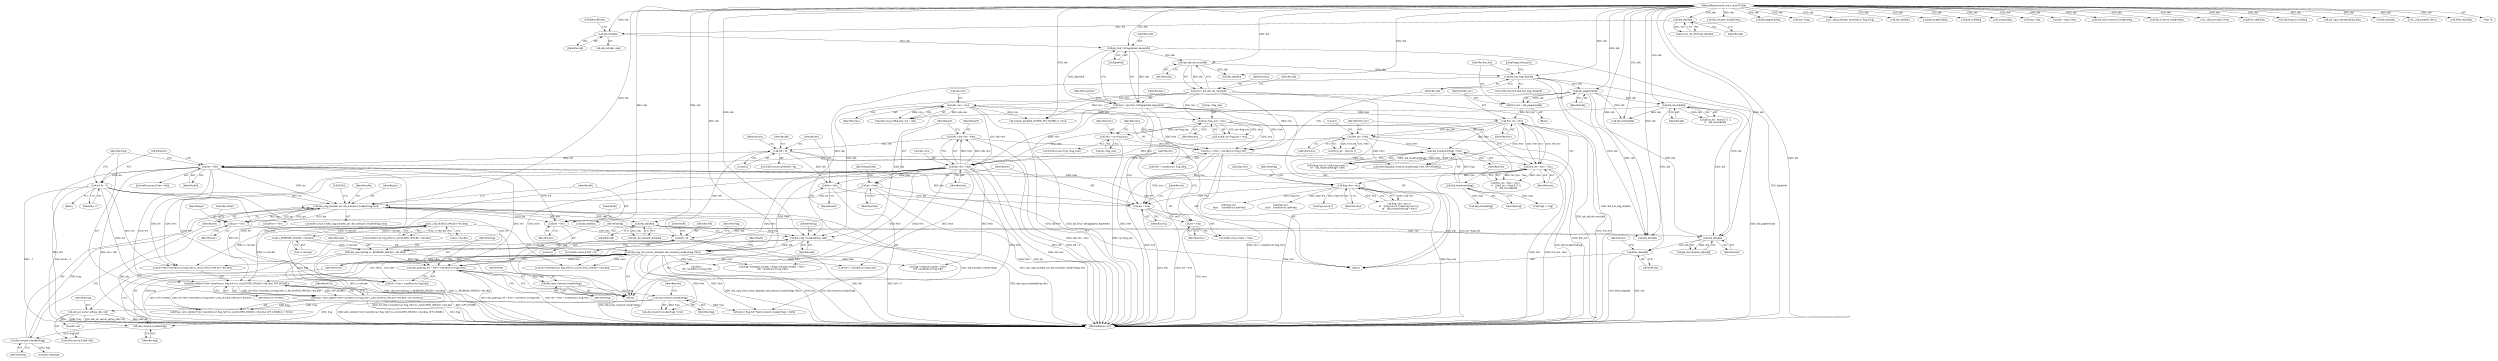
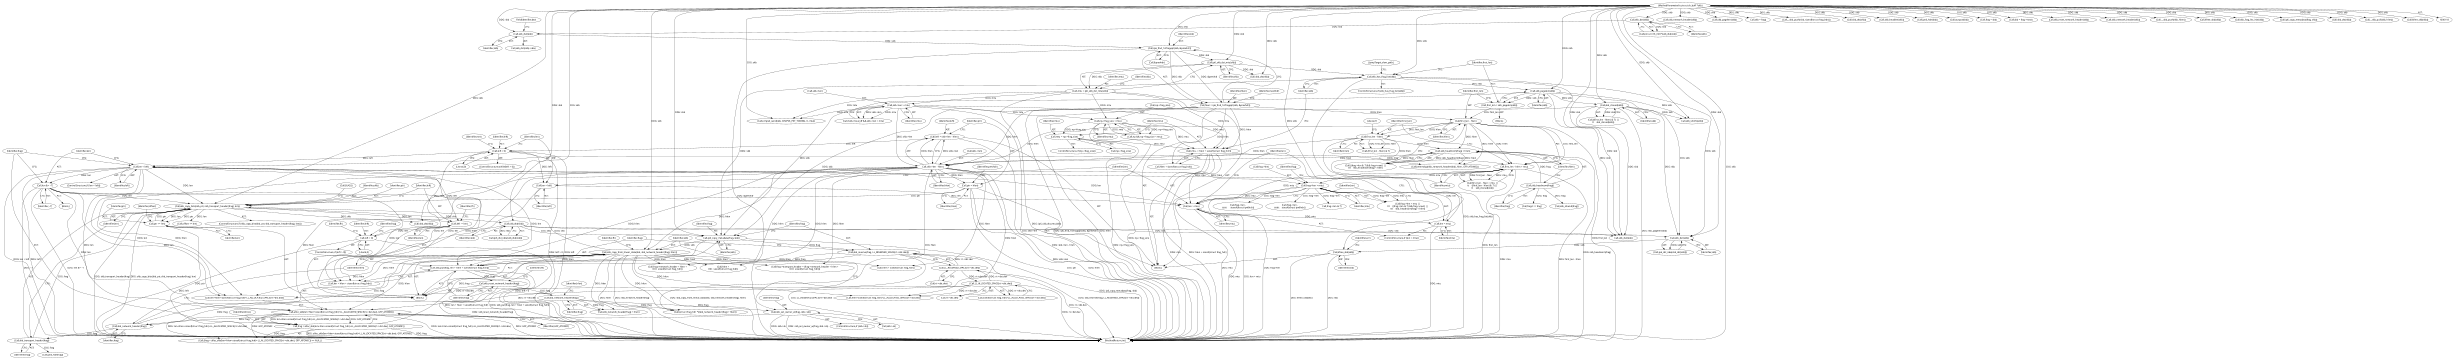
edge "(Call,skb_reserve(frag, LL_RESERVED_SPACE(rt->dst.dev)))" -> "(Call,LL_RESERVED_SPACE(rt->dst.dev))": added, label "CFG:"
edge "(Call,LL_ALLOCATED_SPACE(rt->dst.dev))" -> "(MethodReturn,int)": added, label "DDG: rt->dst.dev"
edge "(Call,skb->sk)" -> "(ControlStructure,if (skb->sk))": now "(Call,skb->sk)" -> "(Call,skb_set_owner_w(frag, skb->sk))"
